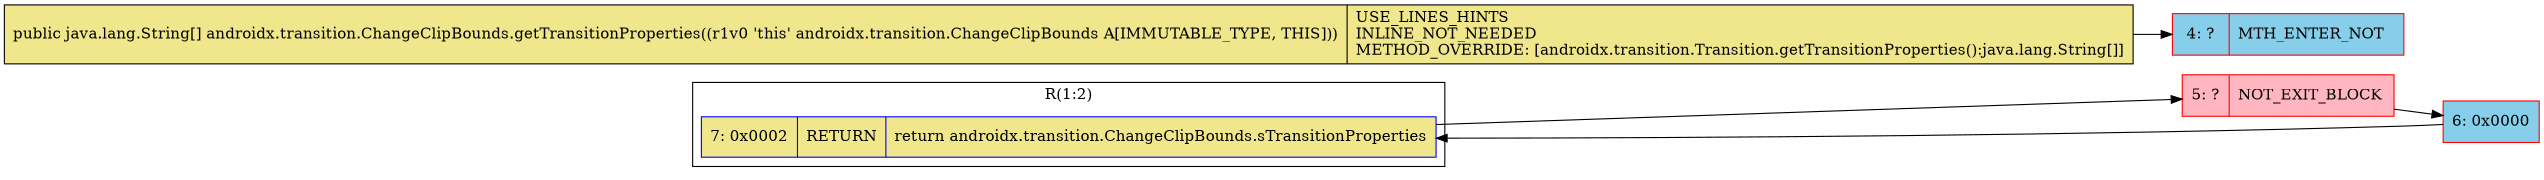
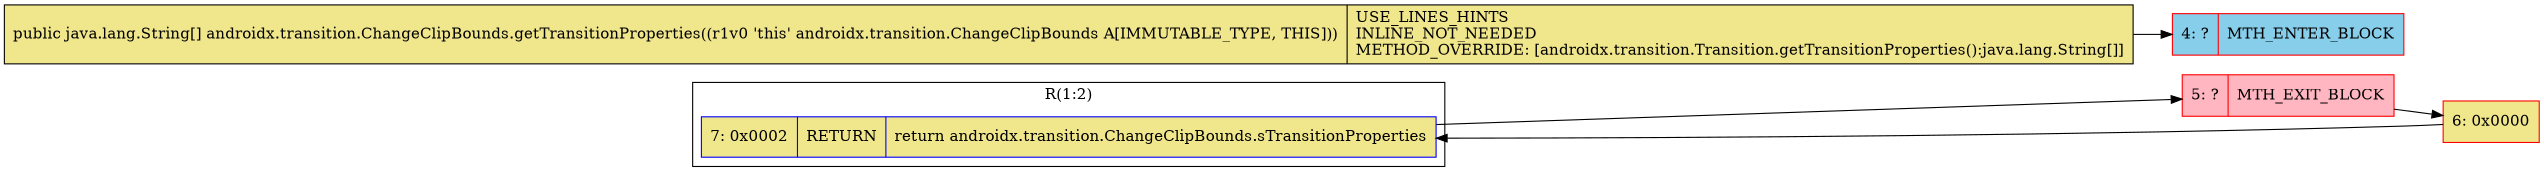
node "4: ?": text "MTH_ENTER_NOT" -> "MTH_ENTER_BLOCK"
node "5: ?": text "NOT_EXIT_BLOCK" -> "MTH_EXIT_BLOCK"
node "6: 0x0000": fillcolor skyblue -> khaki
